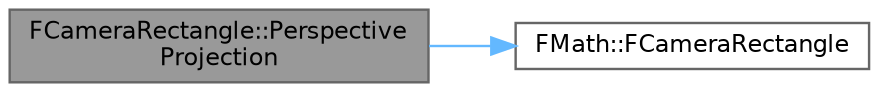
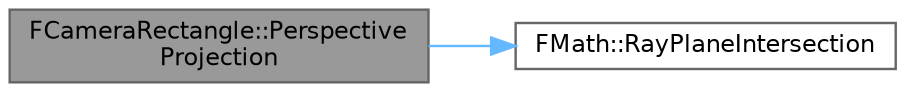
node "FMath::FCameraRectangle": label "FMath::FCameraRectangle" -> "FMath::RayPlaneIntersection"
